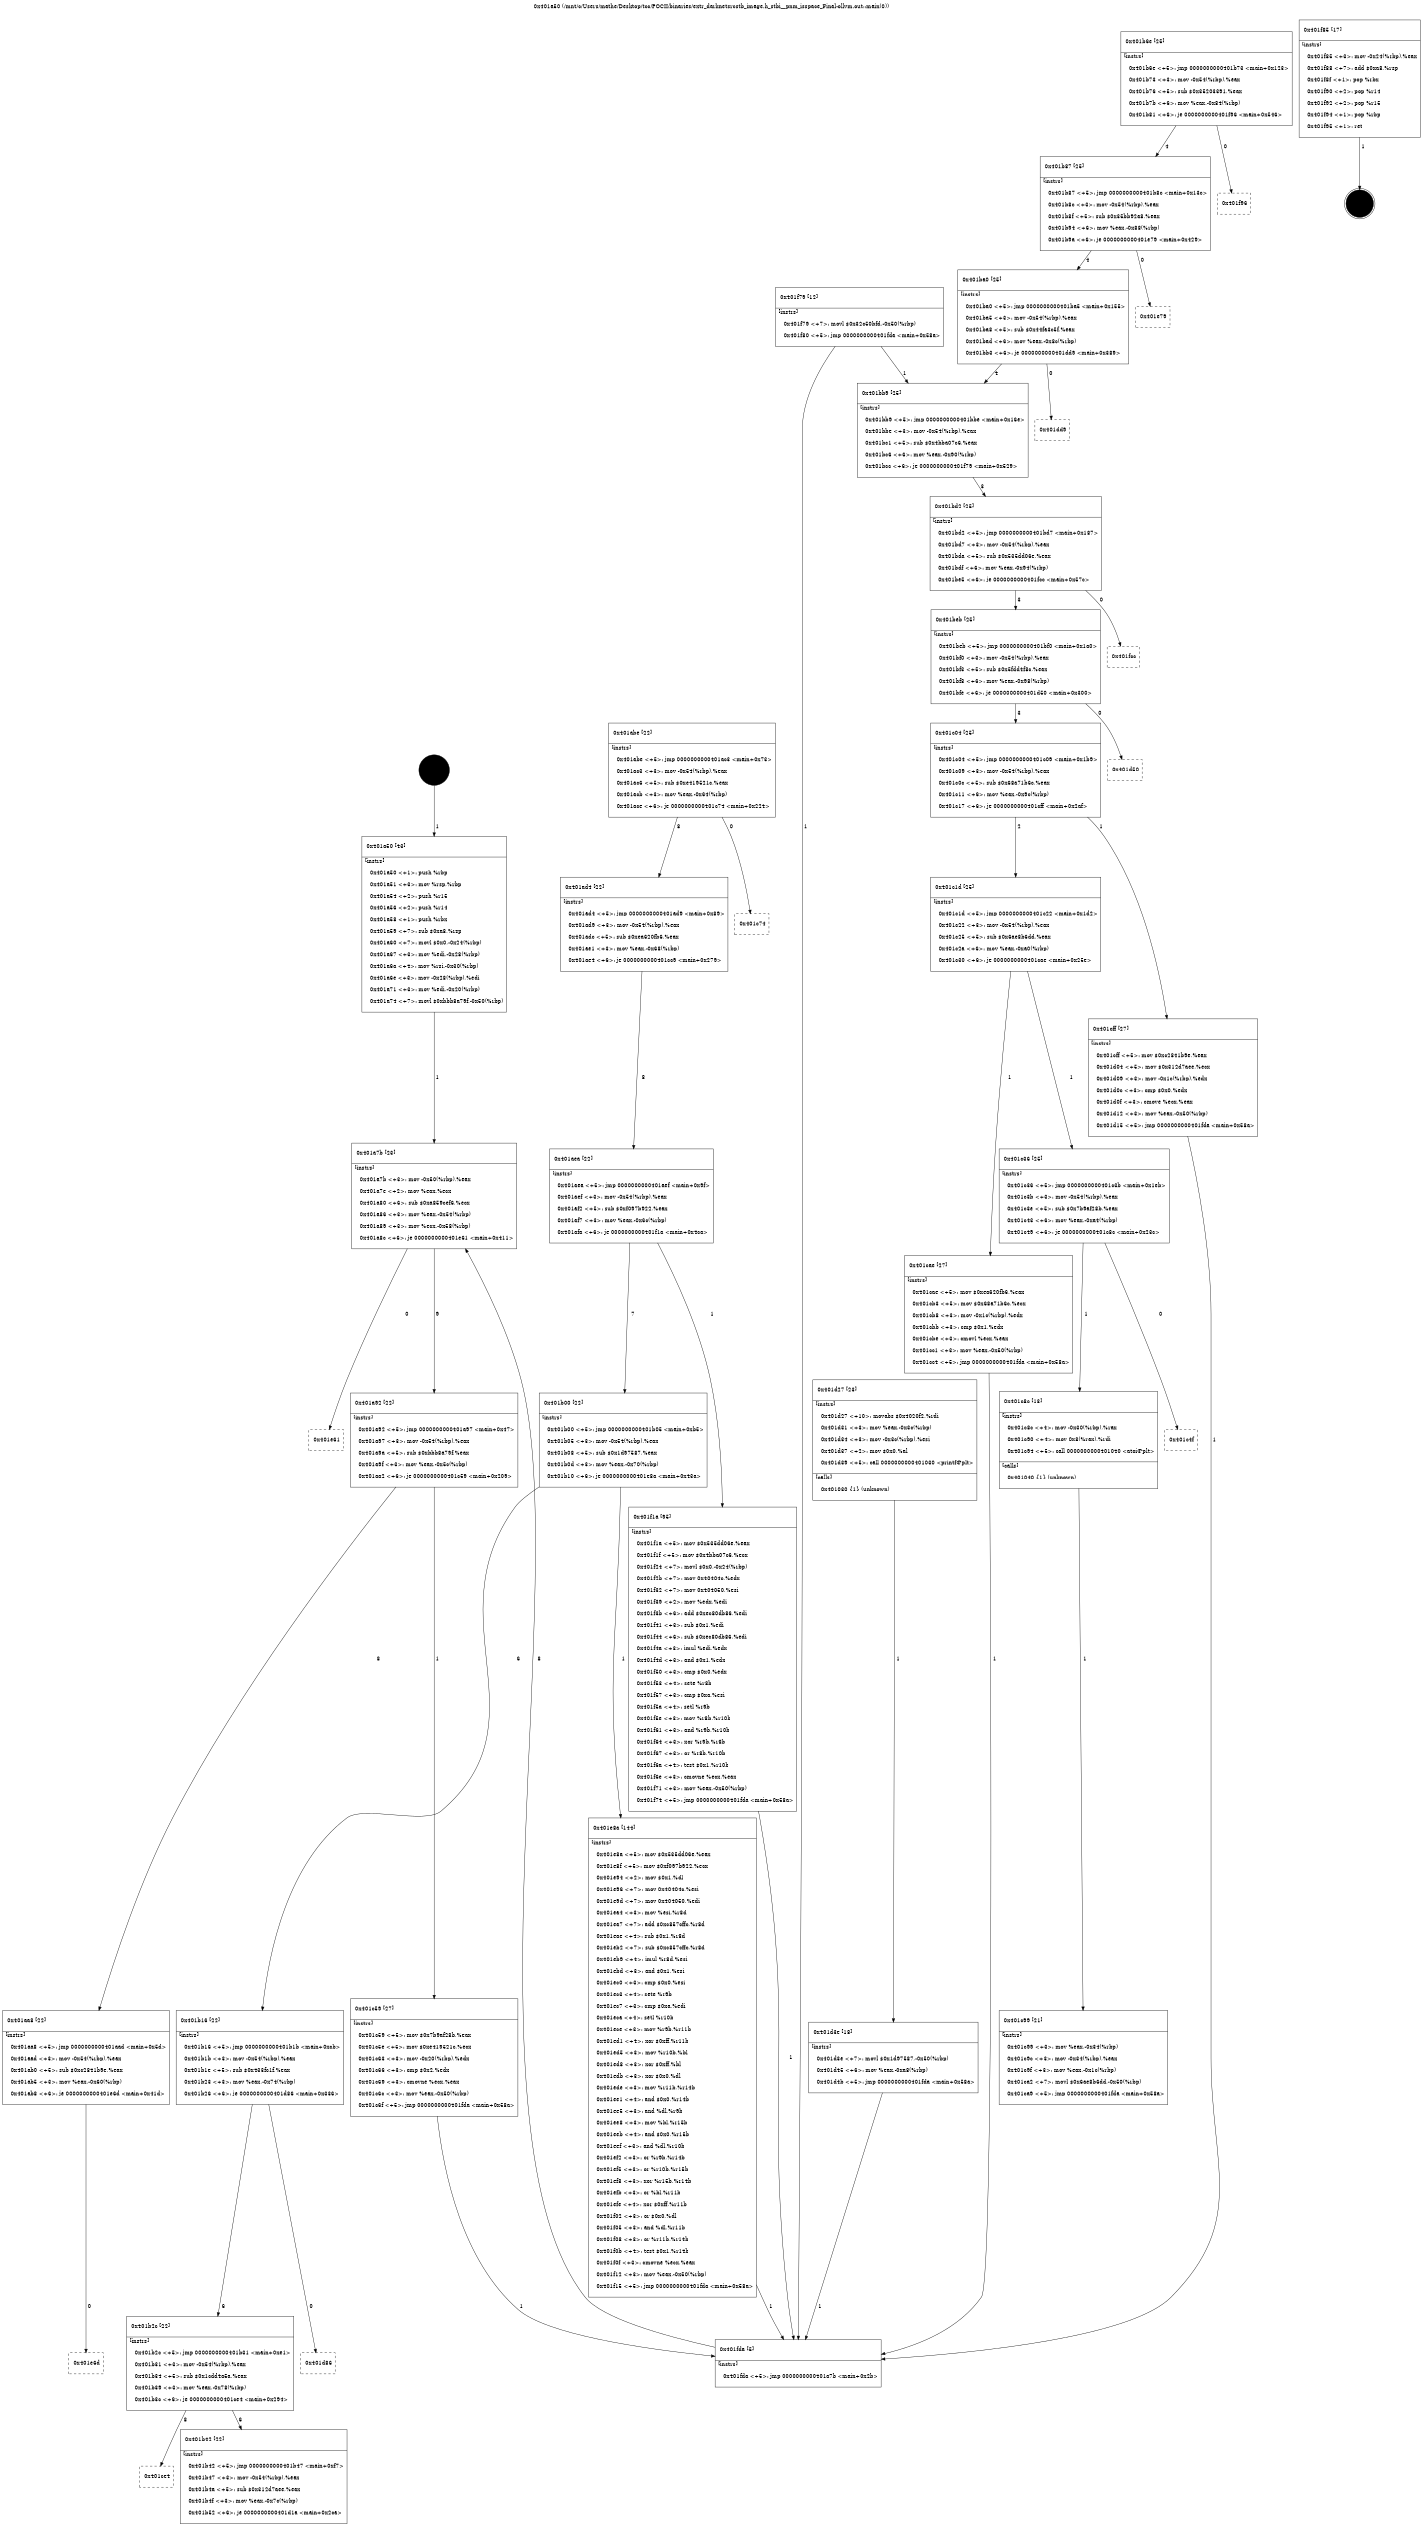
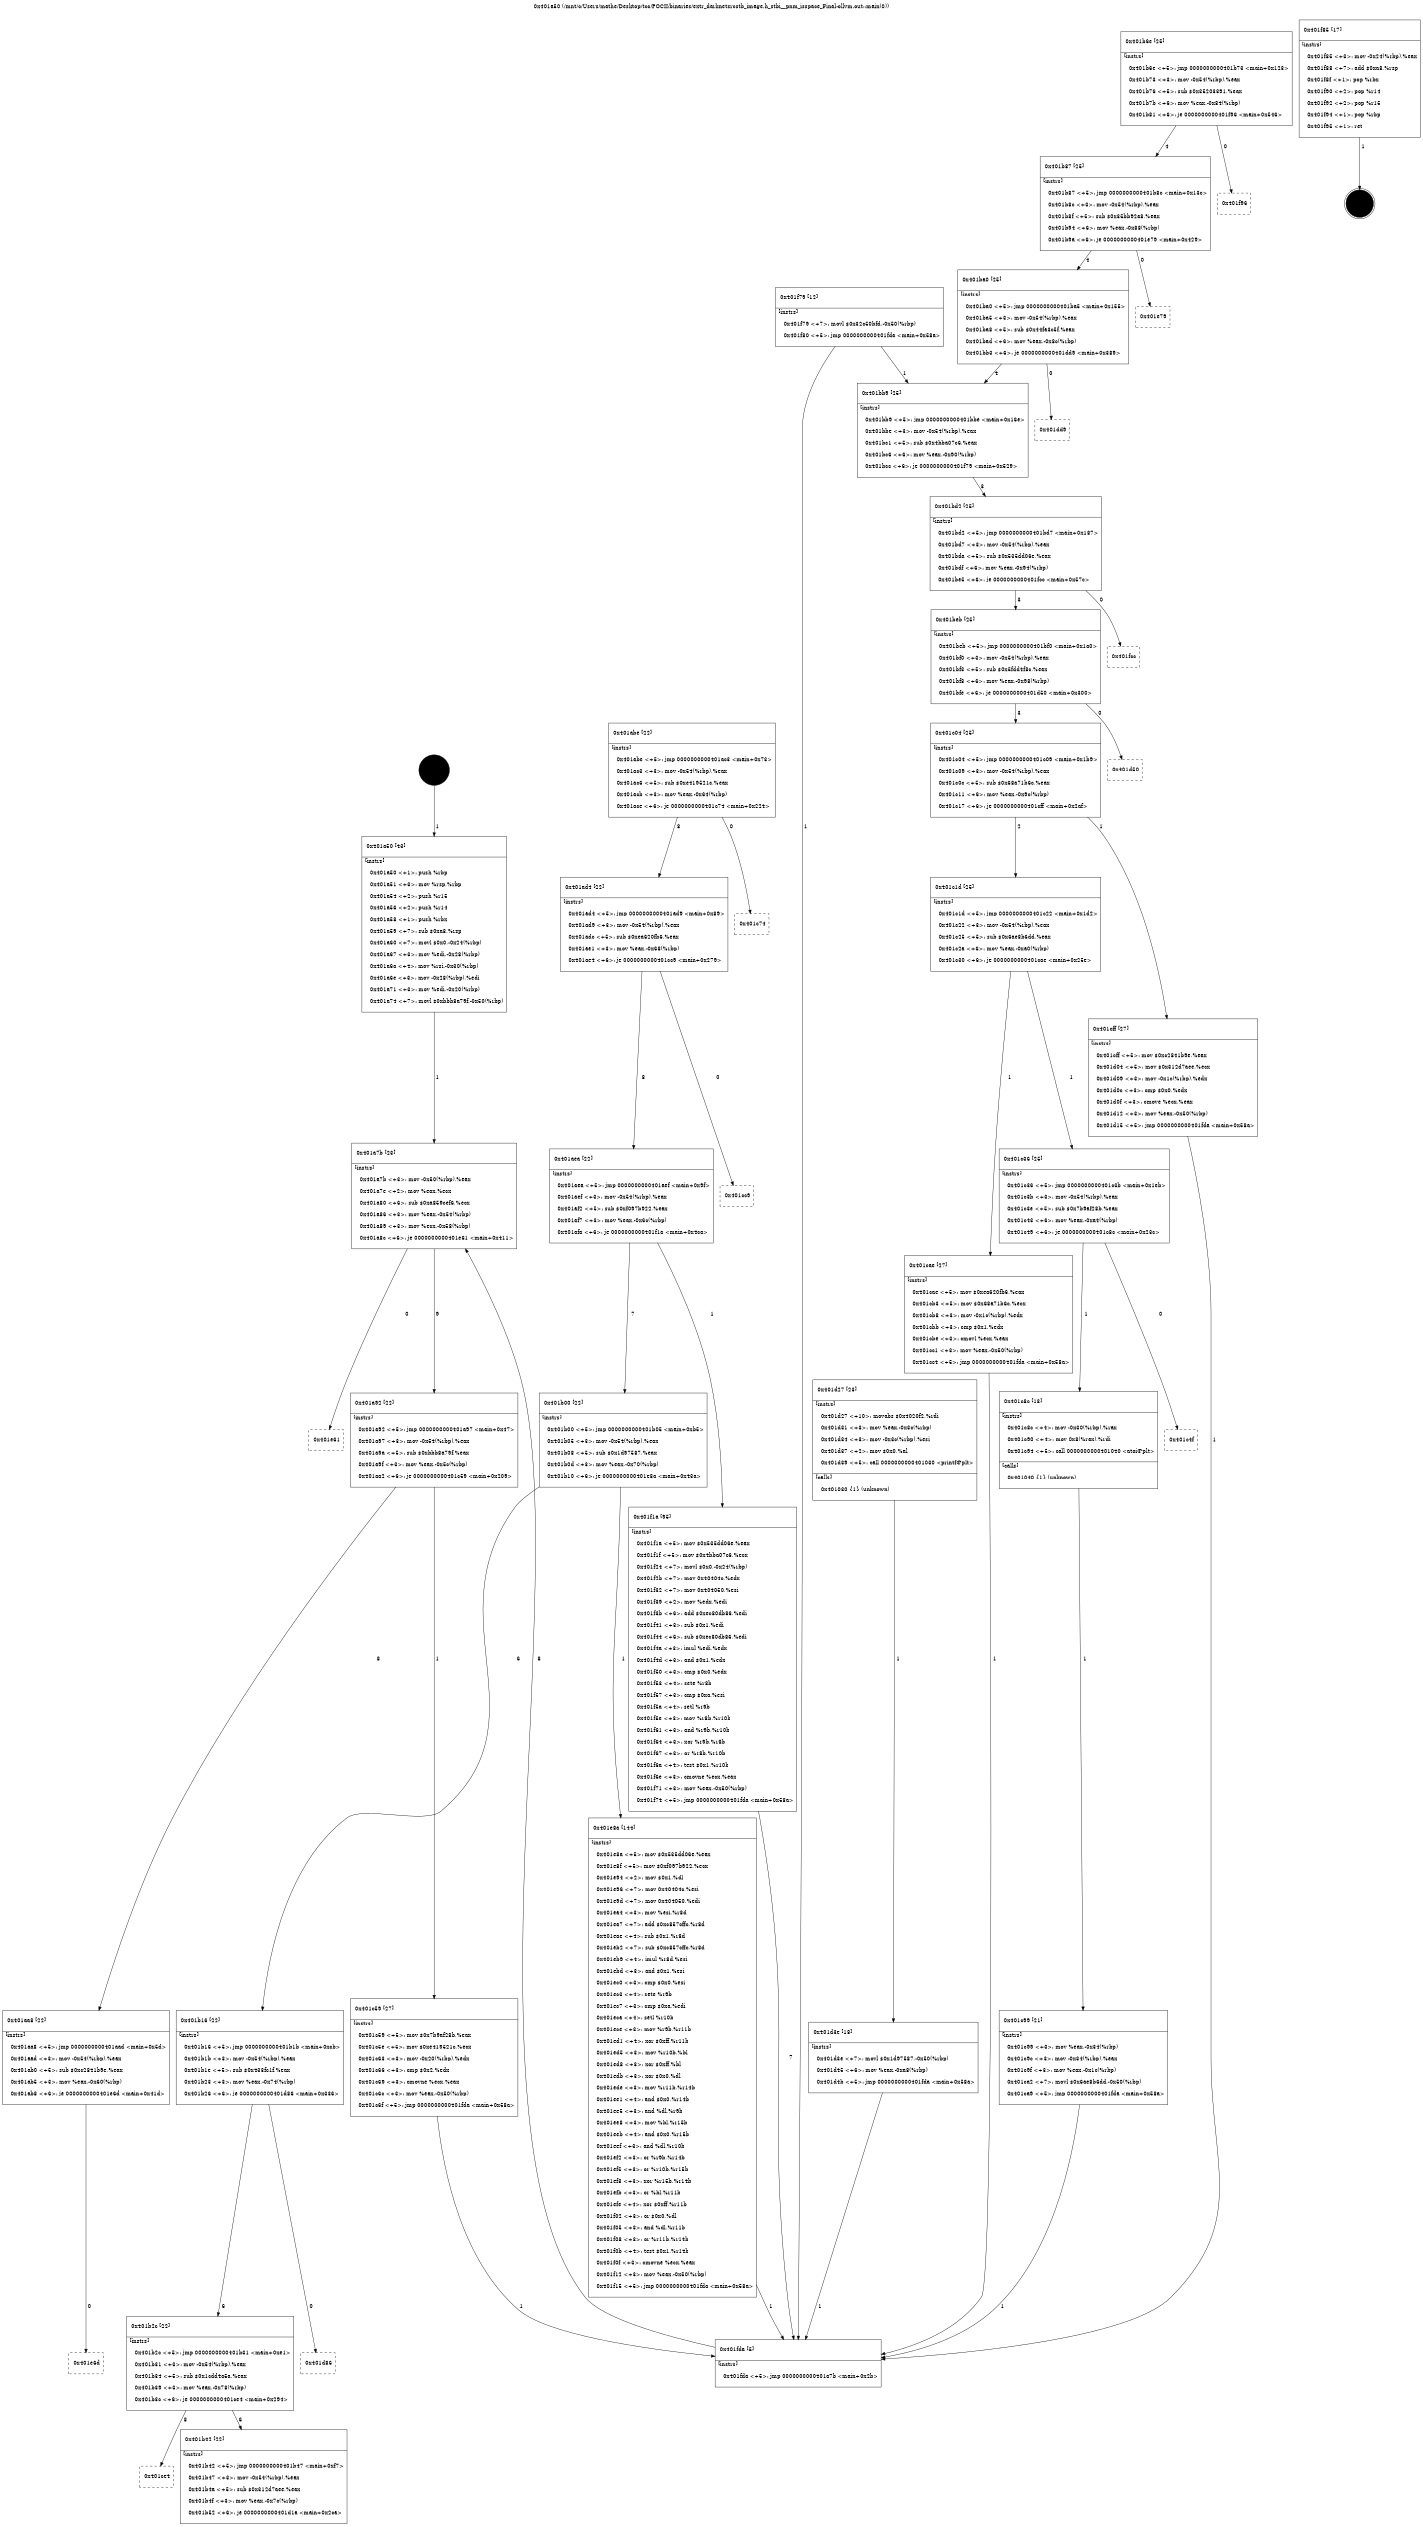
node "0x401cc9": added
edge "0x401f1a [95]" -> "0x401fda [5]": label " 1" -> " 7"
edge "0x401c99 [21]" -> "0x401fda [5]": added, label "1"
